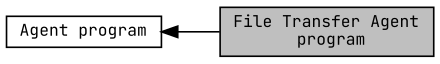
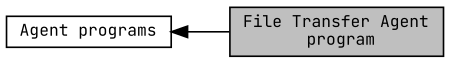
node "Agent program": label "Agent program" -> "Agent programs"
